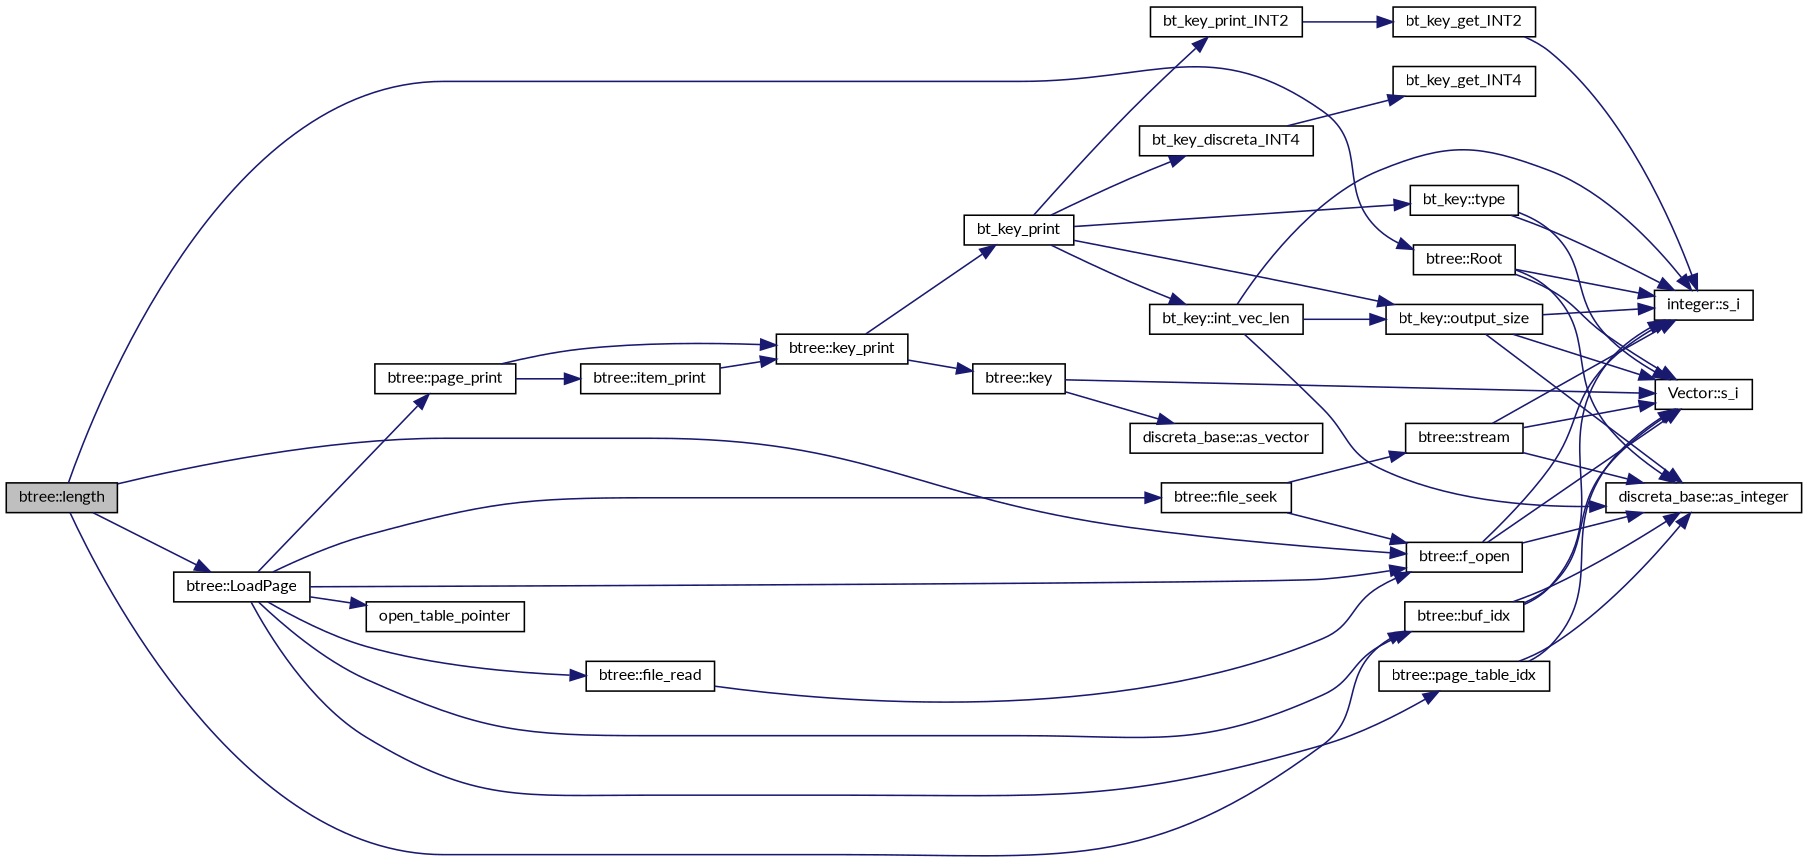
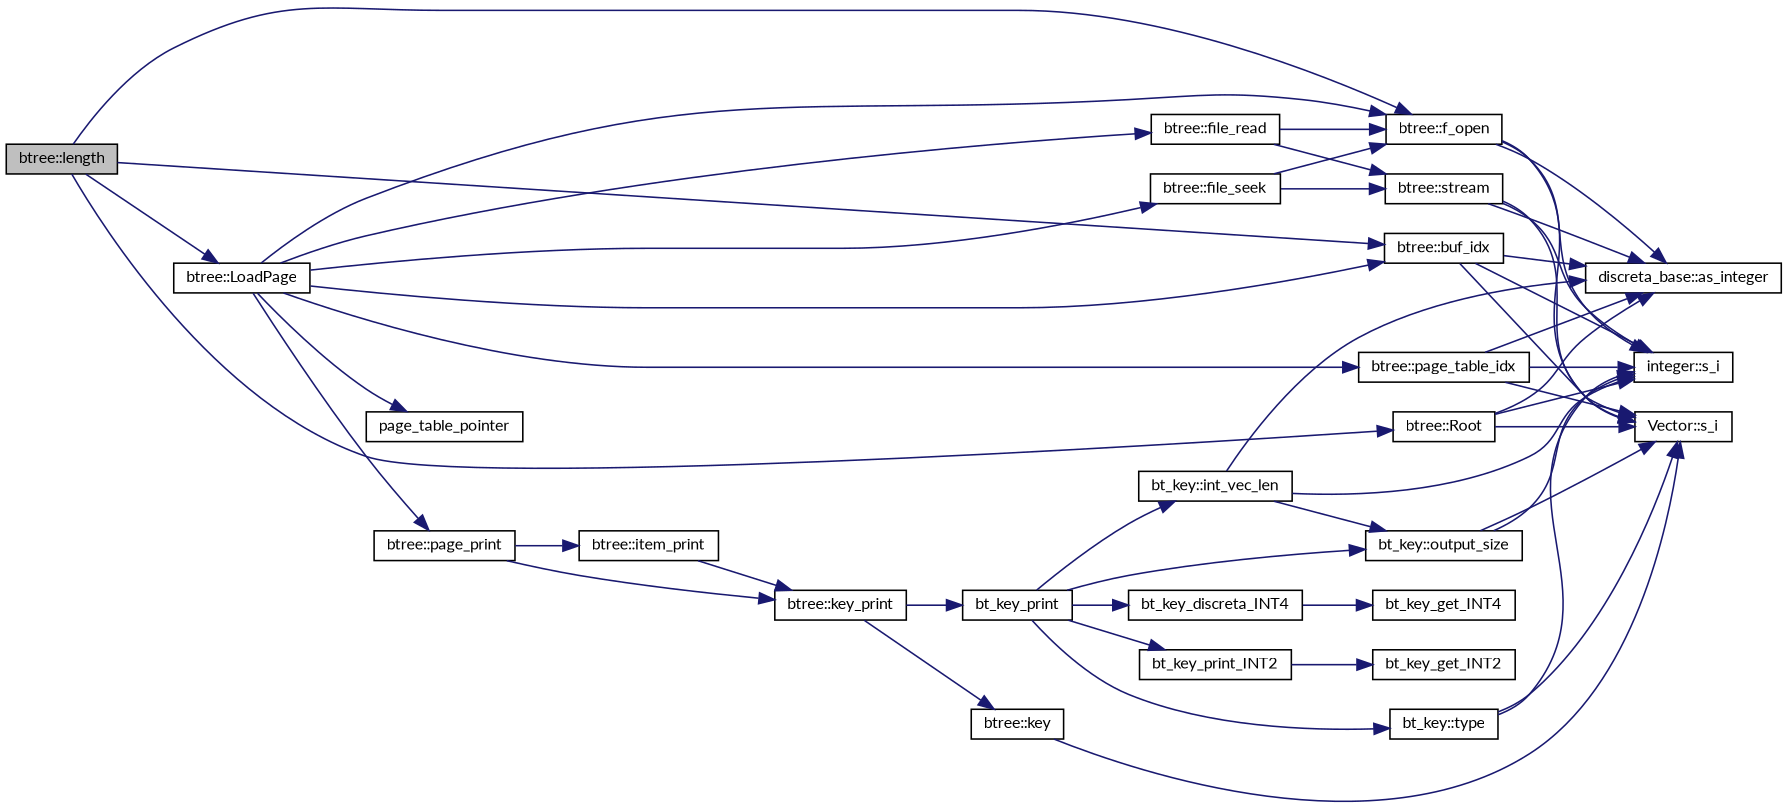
edge "bt_key_get_INT2" -> "integer::s_i": now "btree::page_table_idx" -> "integer::s_i"
edge "btree::file_read" -> "btree::stream": added
edge "bt_key::output_size" -> "discreta_base::as_integer": removed
node "discreta_base::as_vector": removed
node "open_table_pointer": label "open_table_pointer" -> "page_table_pointer"
